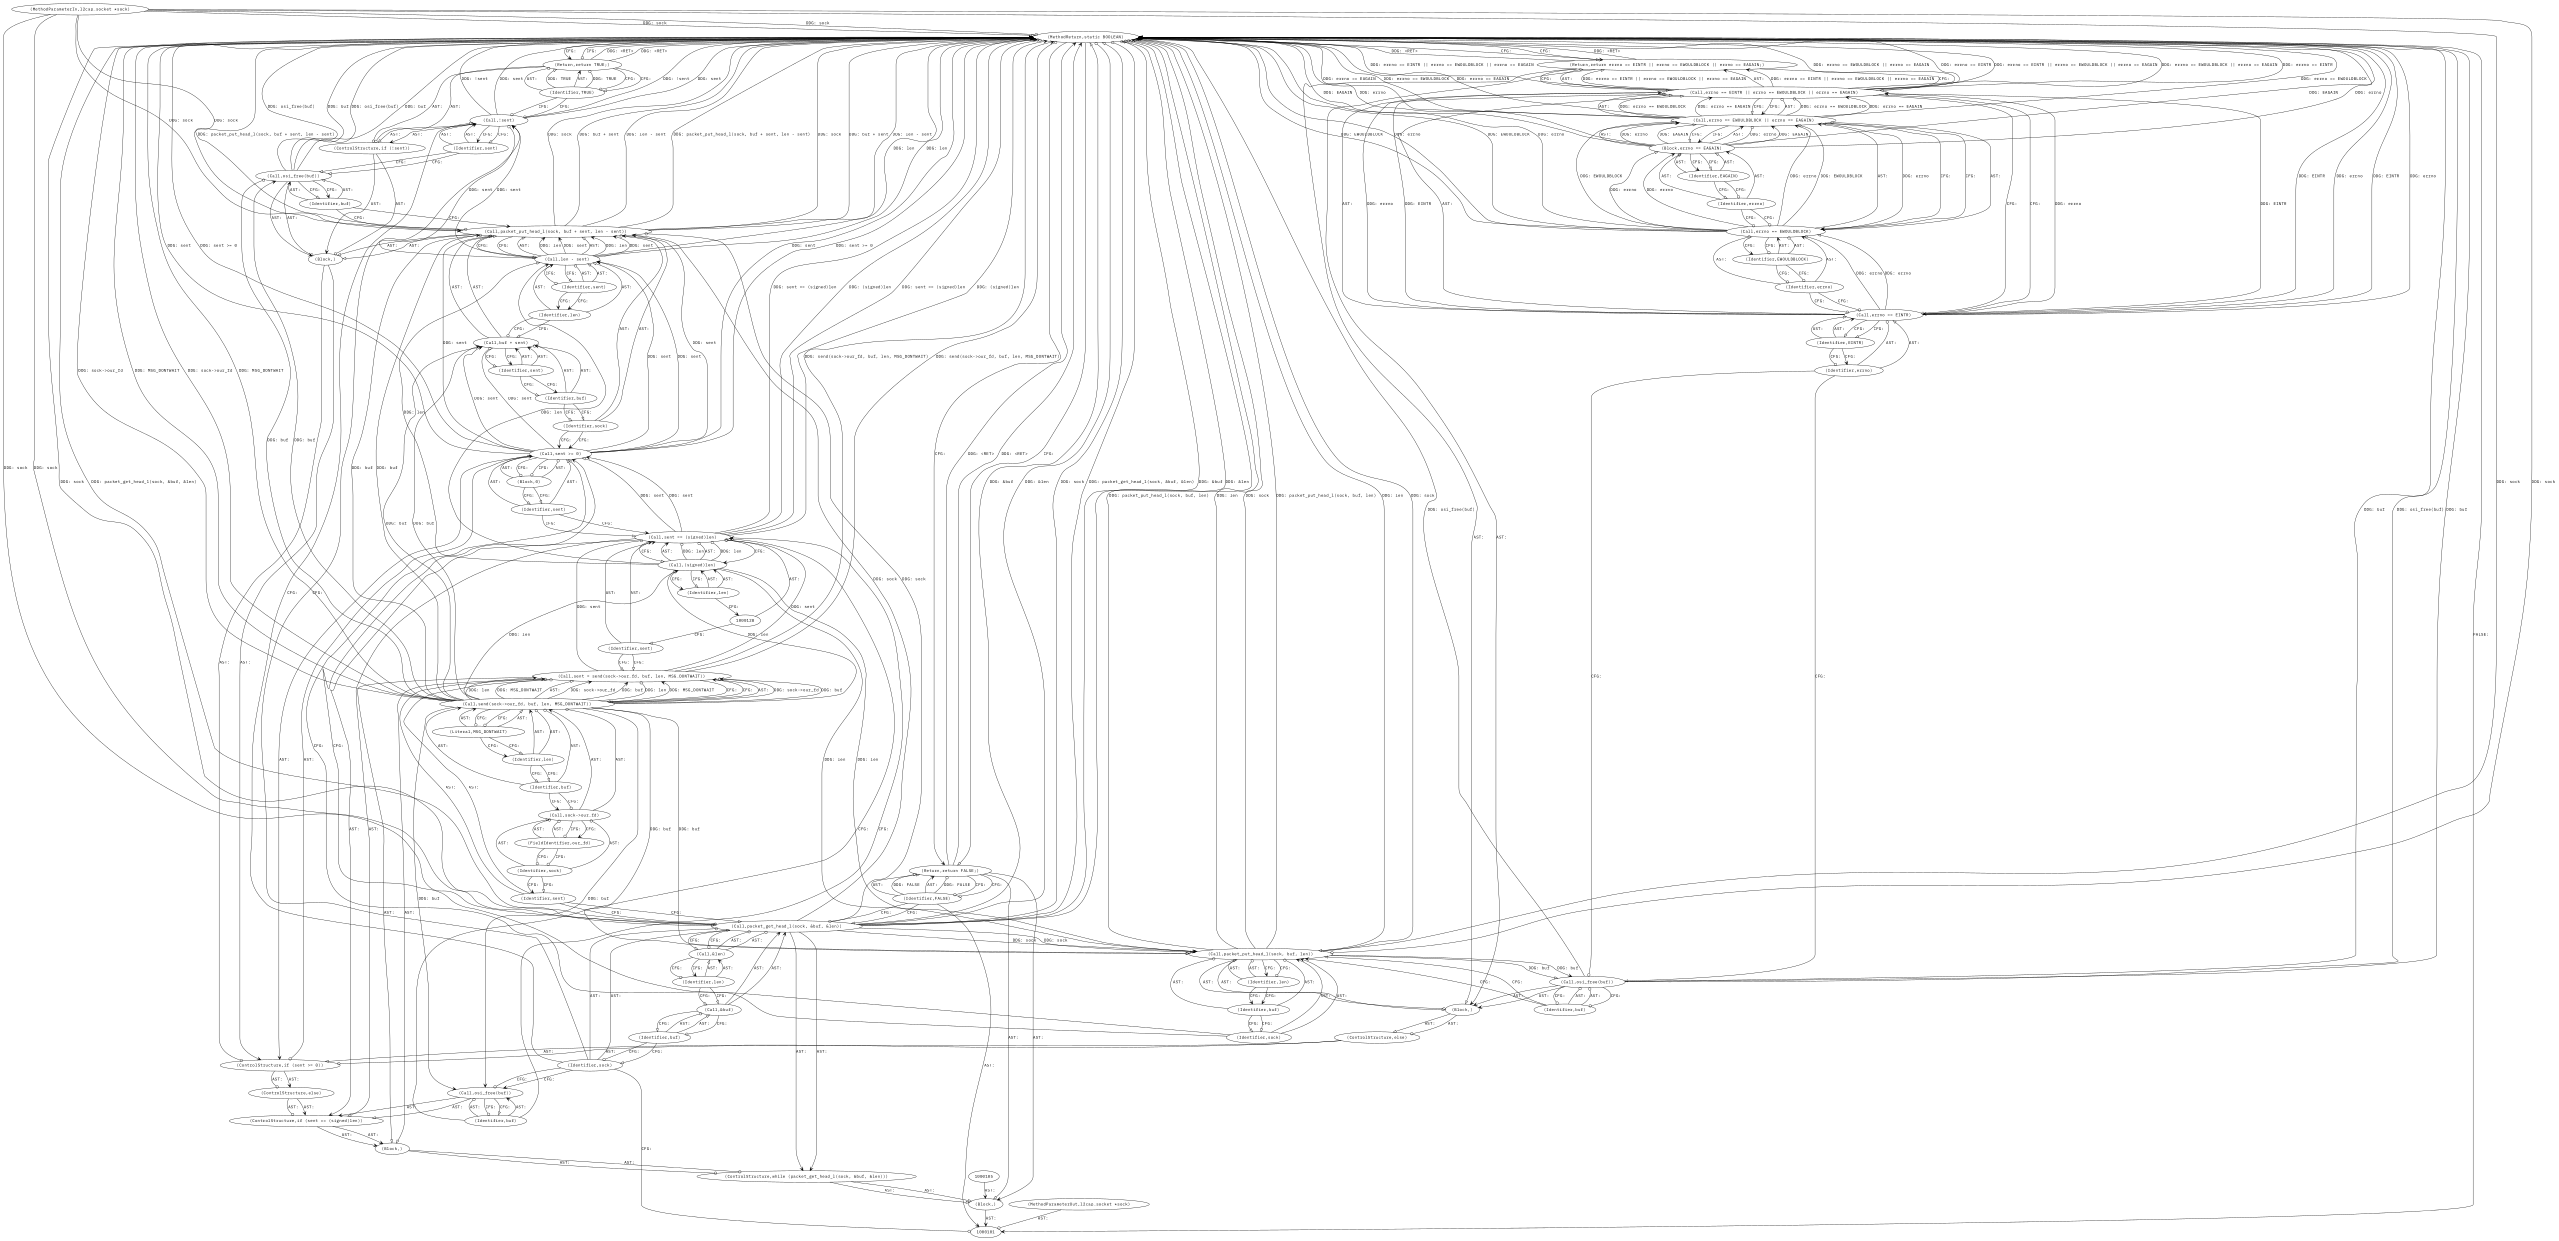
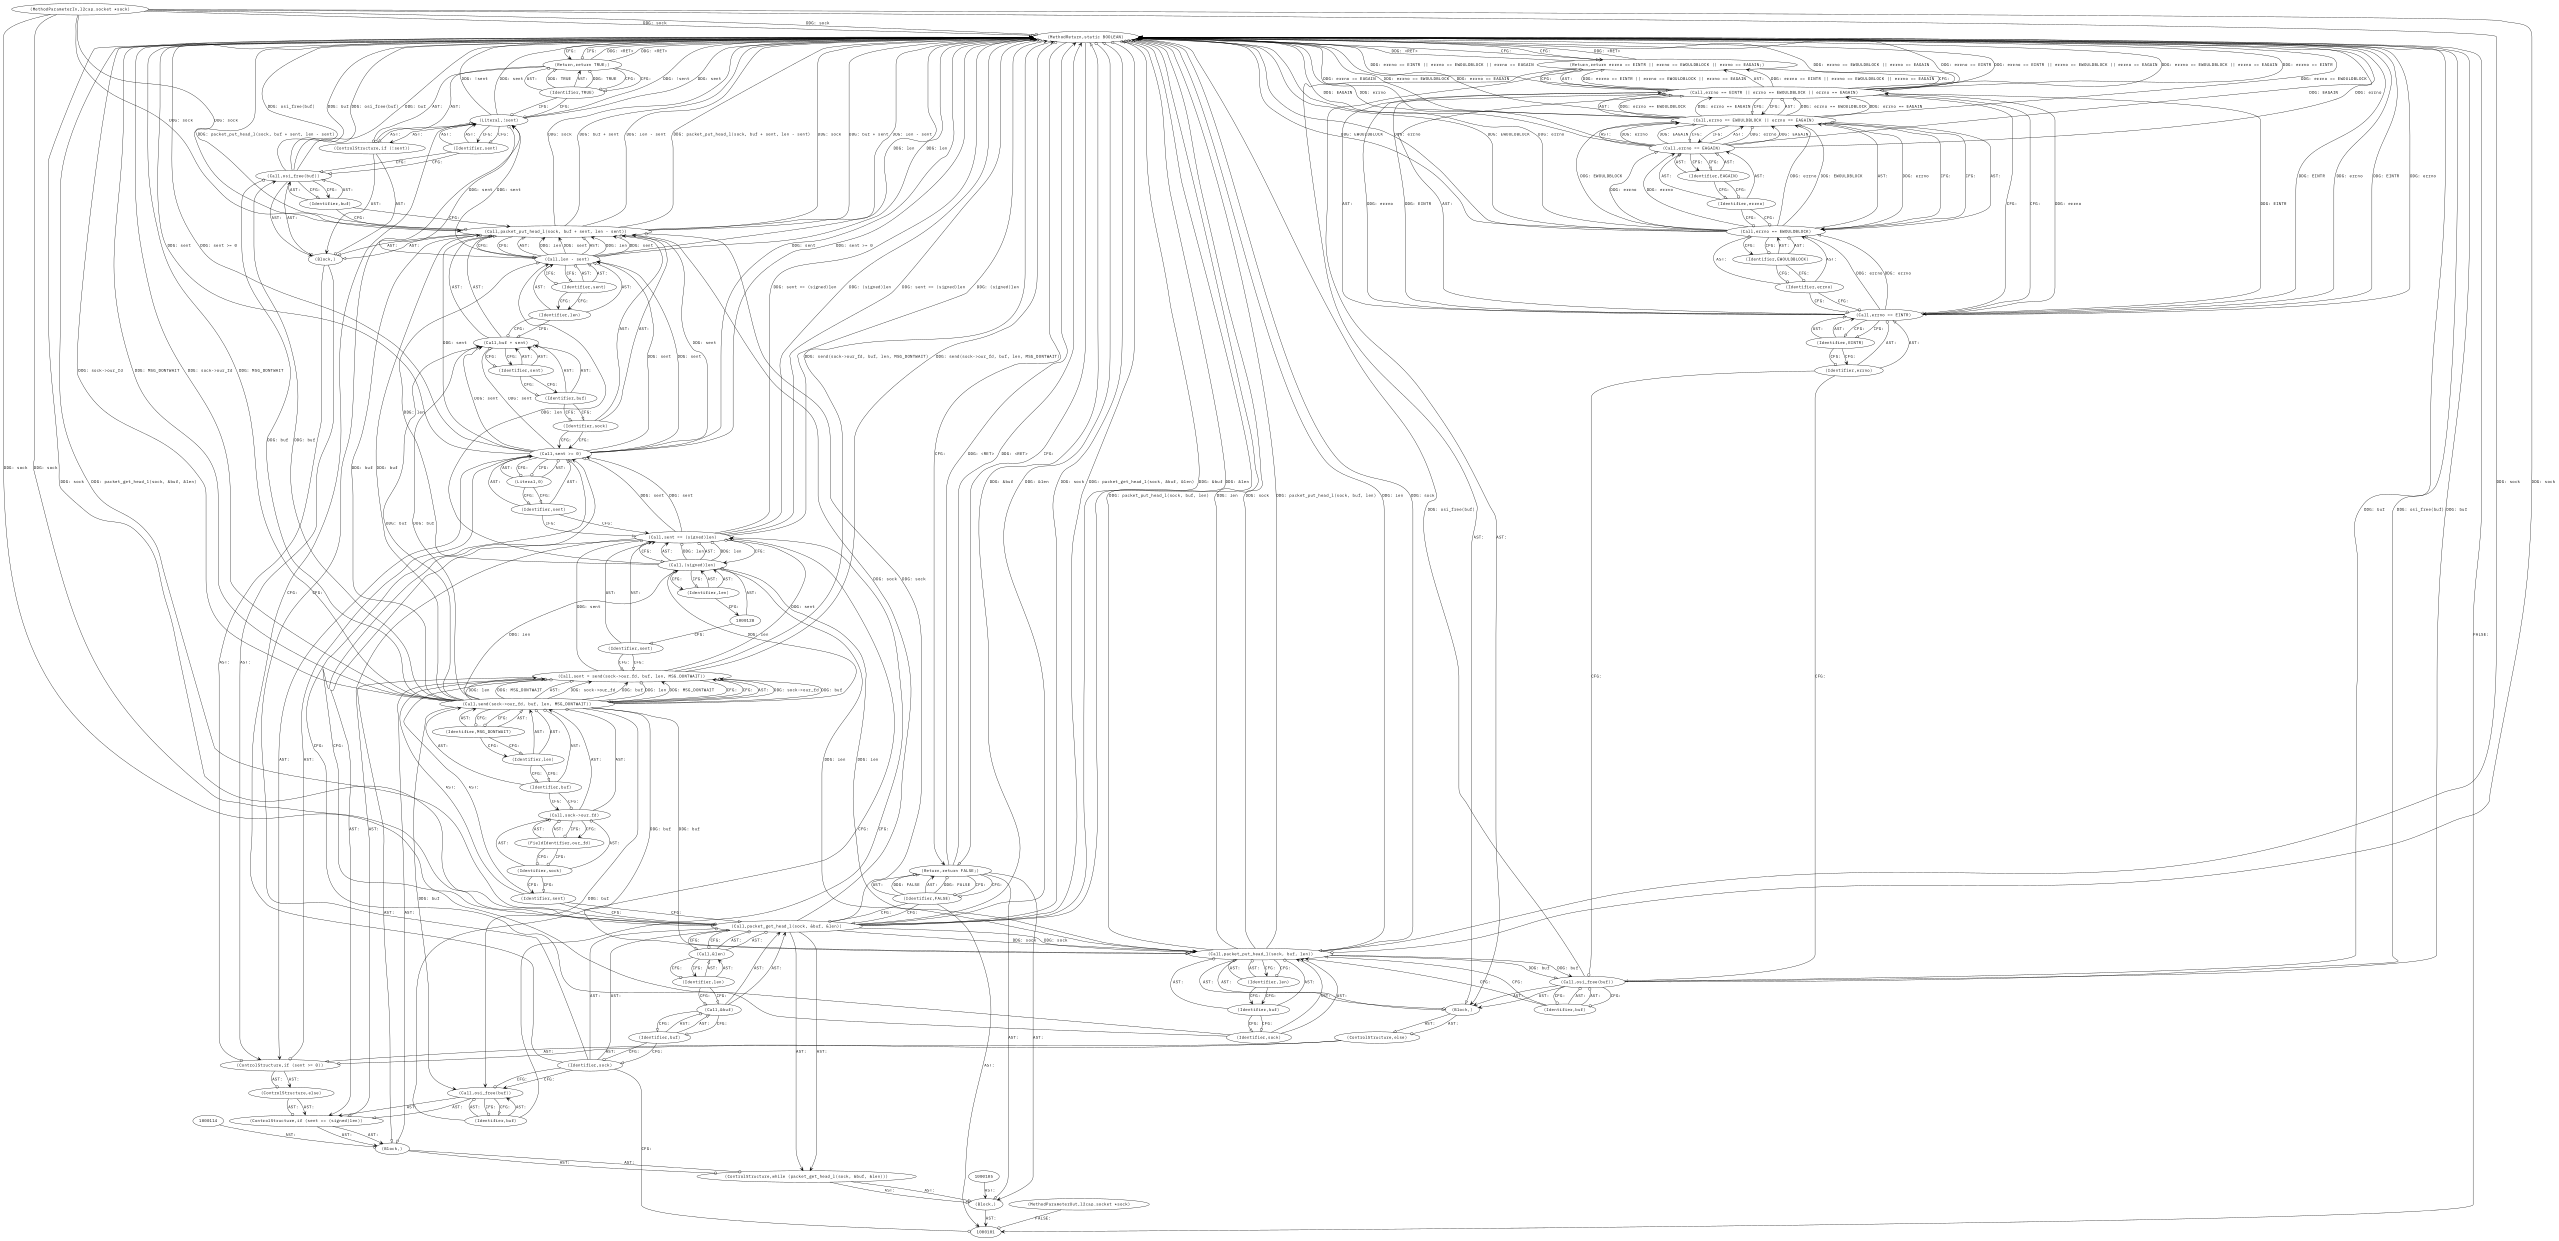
node "(Call,!sent)": label "(Call,!sent)" -> "(Literal,!sent)"
node "(Block,errno == EAGAIN)": label "(Block,errno == EAGAIN)" -> "(Call,errno == EAGAIN)"
node "(Block,0)": label "(Block,0)" -> "(Literal,0)"
edge "1000128" -> "(Call,sent == (signed)len)": now "1000128" -> "(Call,(signed)len)"
node "(Literal,MSG_DONTWAIT)": label "(Literal,MSG_DONTWAIT)" -> "(Identifier,MSG_DONTWAIT)"
node "1000114": added
edge "(MethodParameterOut,l2cap_socket *sock)" -> "1000101": label "AST: " -> "FALSE: "
